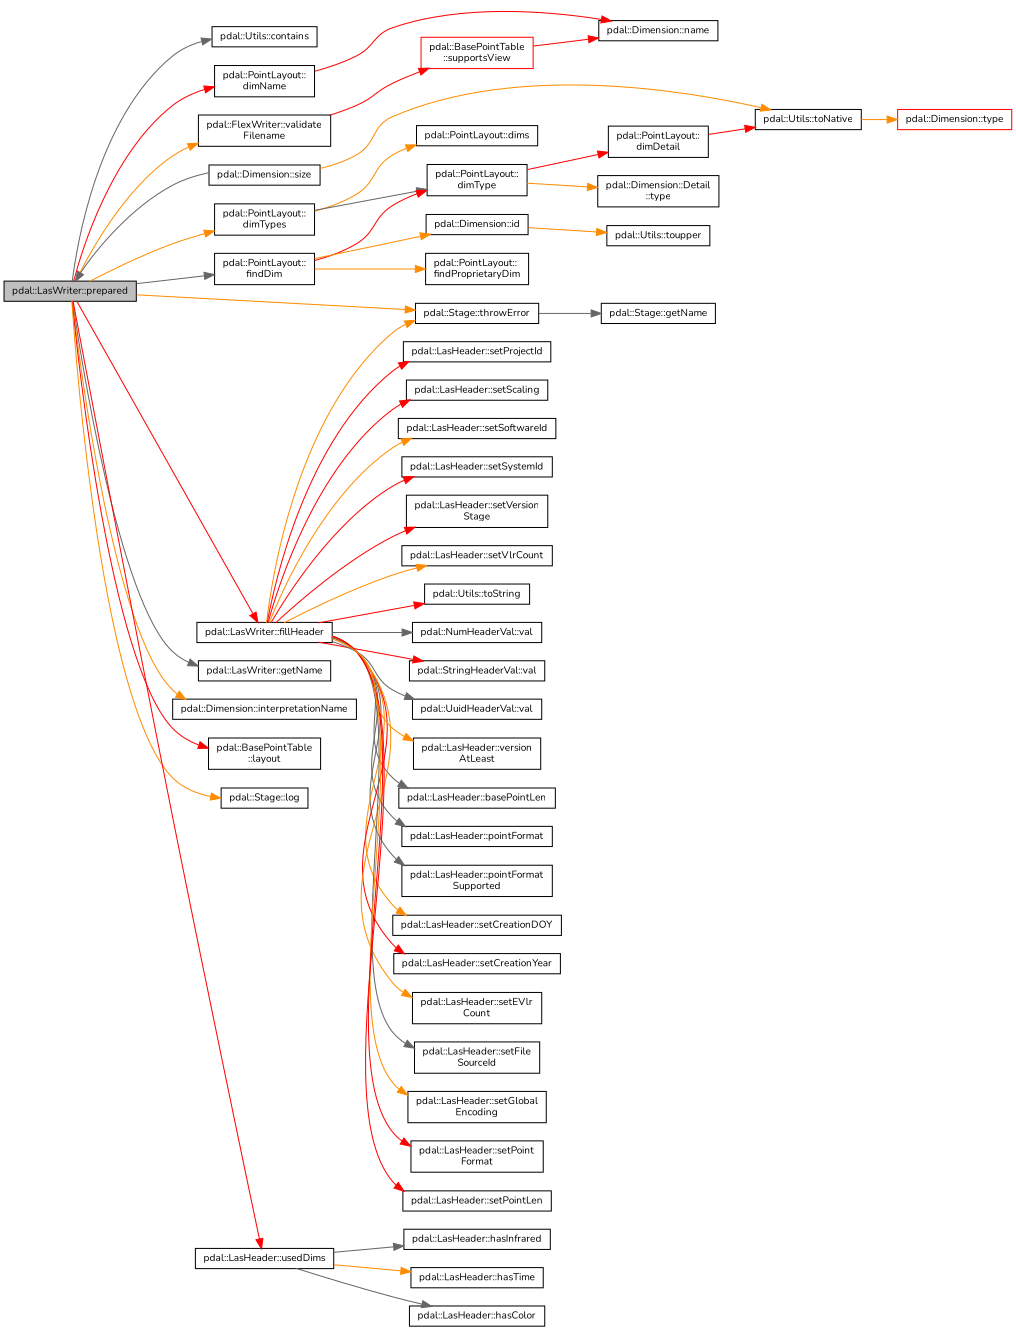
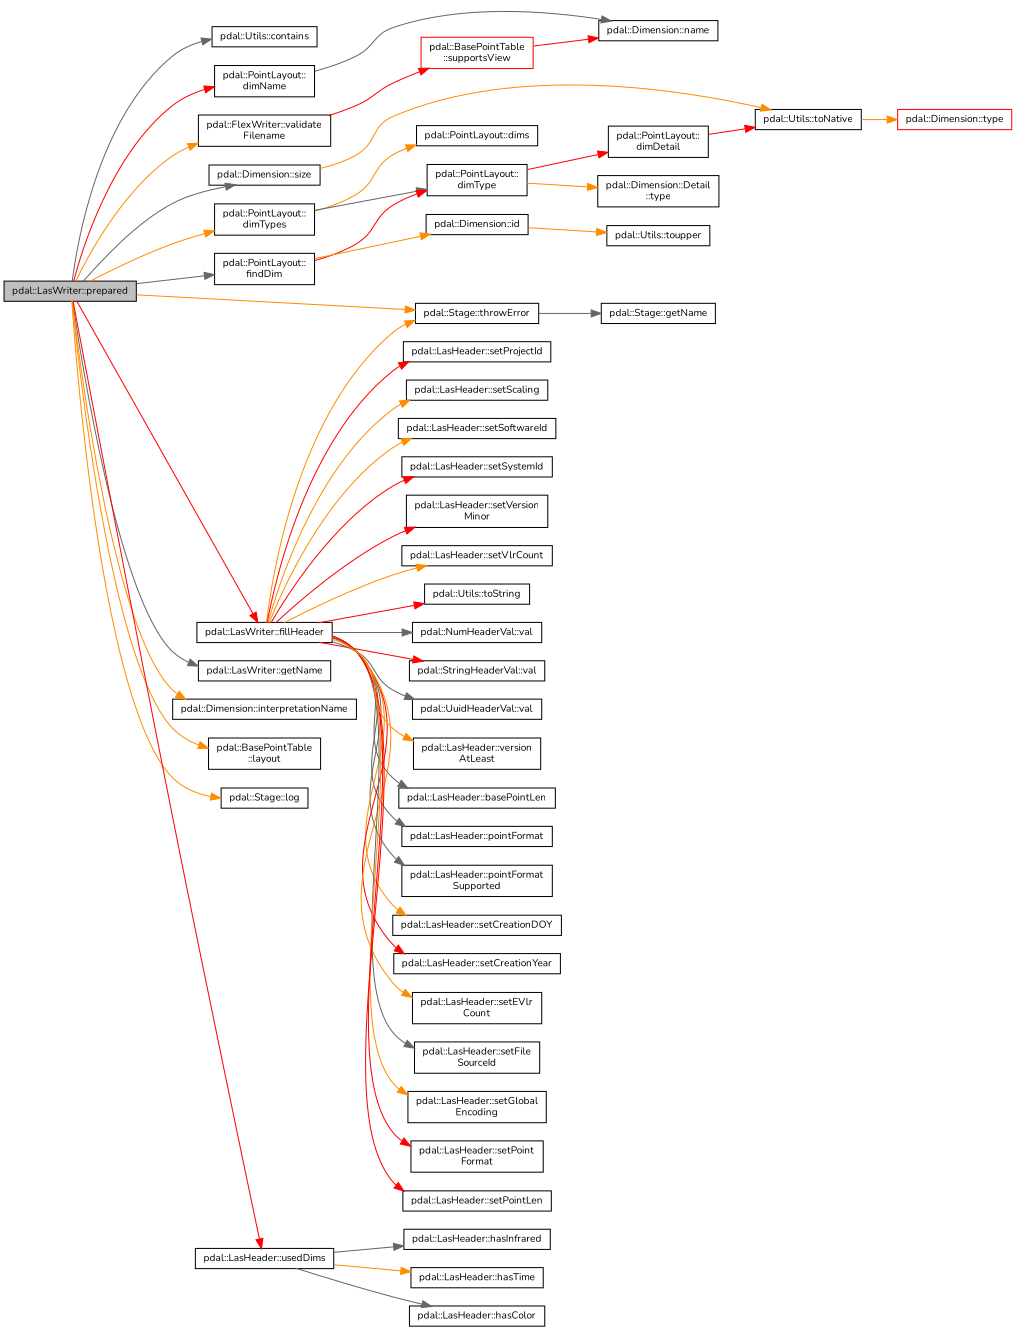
edge "pdal::PointLayout:: dimName" -> "pdal::Dimension::name": color red -> gray40
edge "pdal::Dimension::size" -> "pdal::LasWriter::prepared": reversed
node "pdal::PointLayout:: findProprietaryDim": removed
edge "pdal::LasWriter::fillHeader" -> "pdal::LasHeader::setScaling": color red -> darkorange
node "pdal::LasHeader::setVersion Stage": label "pdal::LasHeader::setVersion Stage" -> "pdal::LasHeader::setVersion Minor"
edge "pdal::LasWriter::prepared" -> "pdal::BasePointTable ::layout": color red -> darkorange
